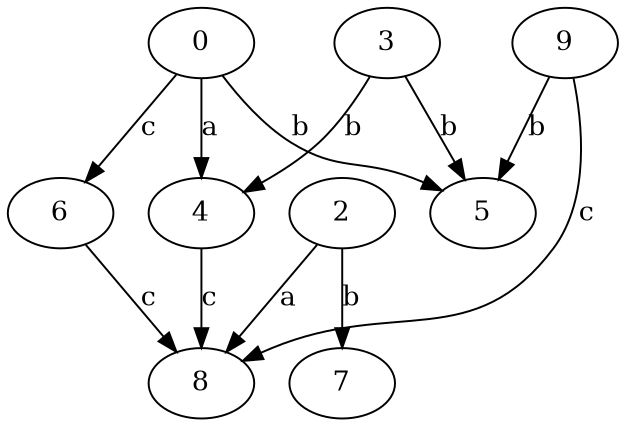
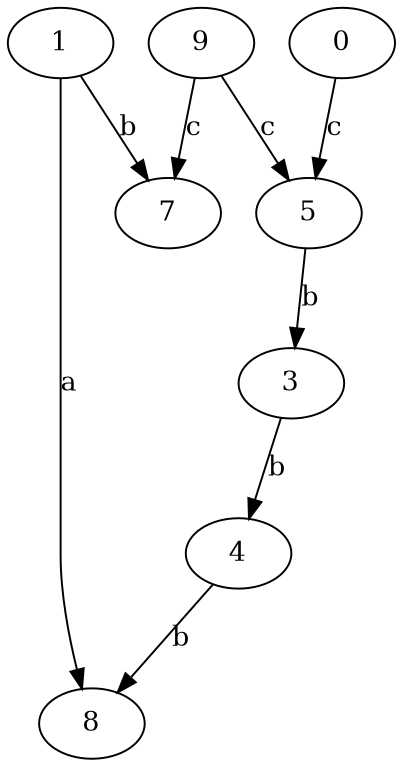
edge "0" -> "4": removed, label "a"
edge "3" -> "5": reversed
edge "0" -> "5": label "b" -> "c"
edge "9" -> "5": label "b" -> "c"
node "6": removed
node "2": label "2" -> "1"
edge "9" -> "8": now "9" -> "7"
edge "4" -> "8": label "c" -> "b"
